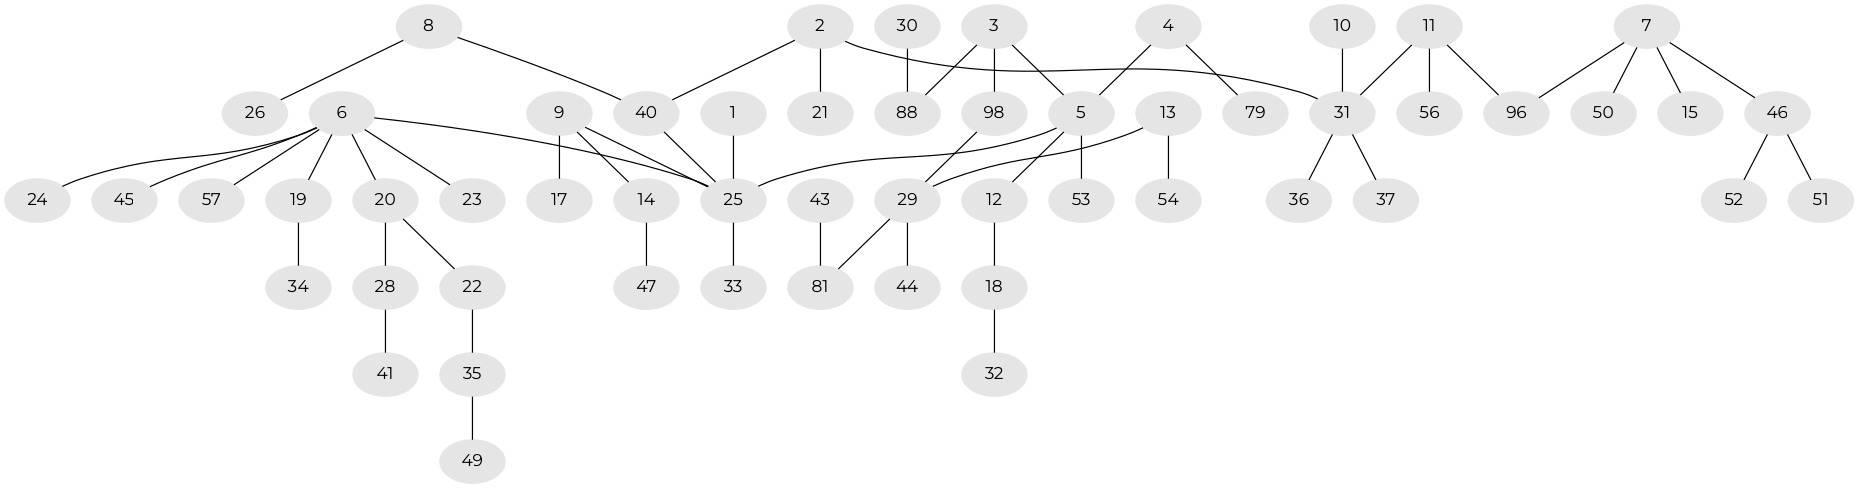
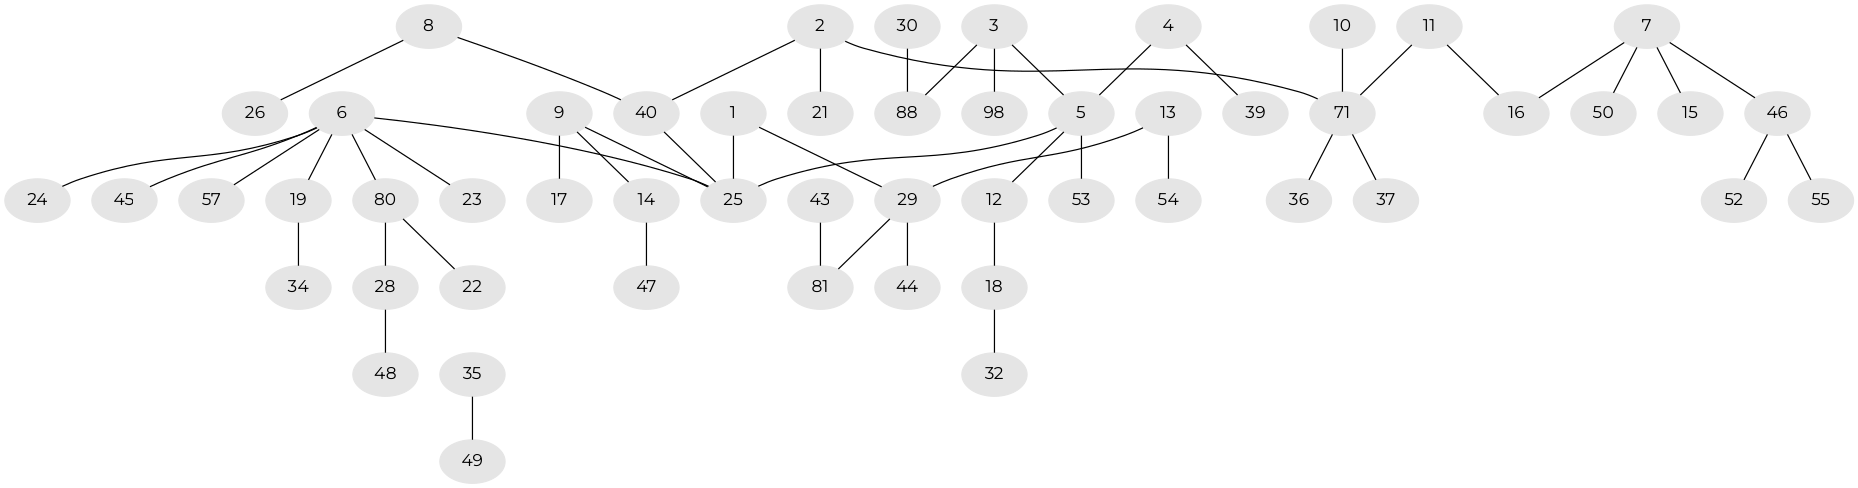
node "79": label "79" -> "39"
node "31": label "31" -> "71"
node "56": removed
node "96": label "96" -> "16"
edge "98" -- "29": now "1" -- "29"
node "20": label "20" -> "80"
node "51": label "51" -> "55"
node "33": removed
edge "22" -- "35": removed
node "41": label "41" -> "48"
